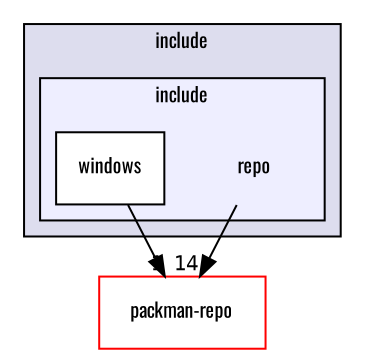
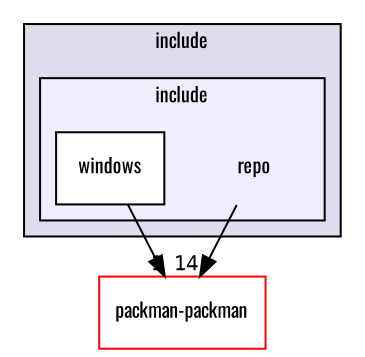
node "packman-repo": label "packman-repo" -> "packman-packman"
